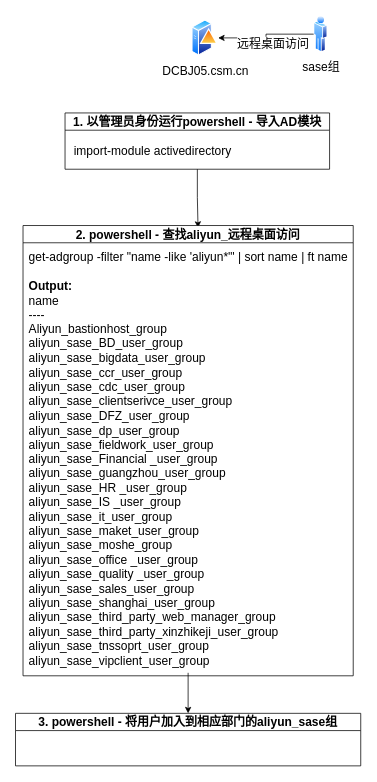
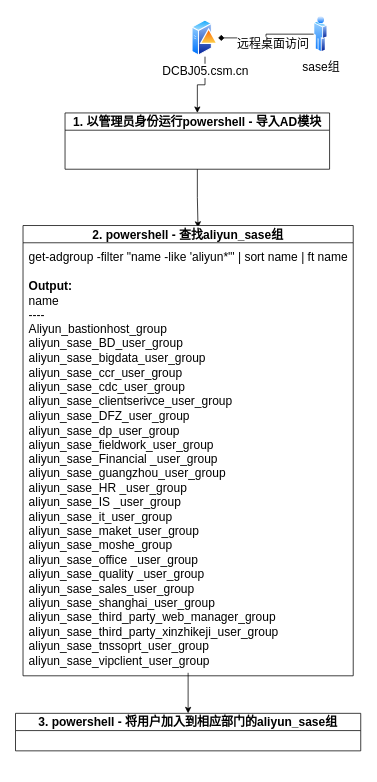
edge "sase组" -> "DCBJ05.csm.cn": arrowhead classic -> diamond
edge "DCBJ05.csm.cn" -> "1. 以管理员身份运行powershell - 导入AD模块": added
node "import-module activedirectory": removed
node "2. powershell - 查找aliyun_远程桌面访问": label "2. powershell - 查找aliyun_远程桌面访问" -> "2. powershell - 查找aliyun_sase组"
node "3. powershell - 将用户加入到相应部门的aliyun_sase组": size 345x53 -> 345x38
